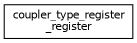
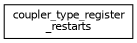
node "coupler_type_register _register": label "coupler_type_register _register" -> "coupler_type_register _restarts"
